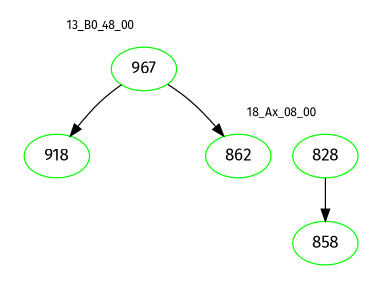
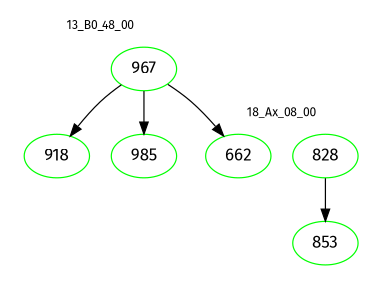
node "985": added
node "862": label "862" -> "662"
node "858": label "858" -> "853"
